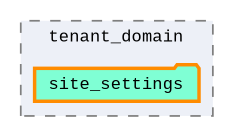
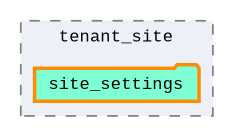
cluster "tenant_domain": label "tenant_domain" -> "tenant_site"
